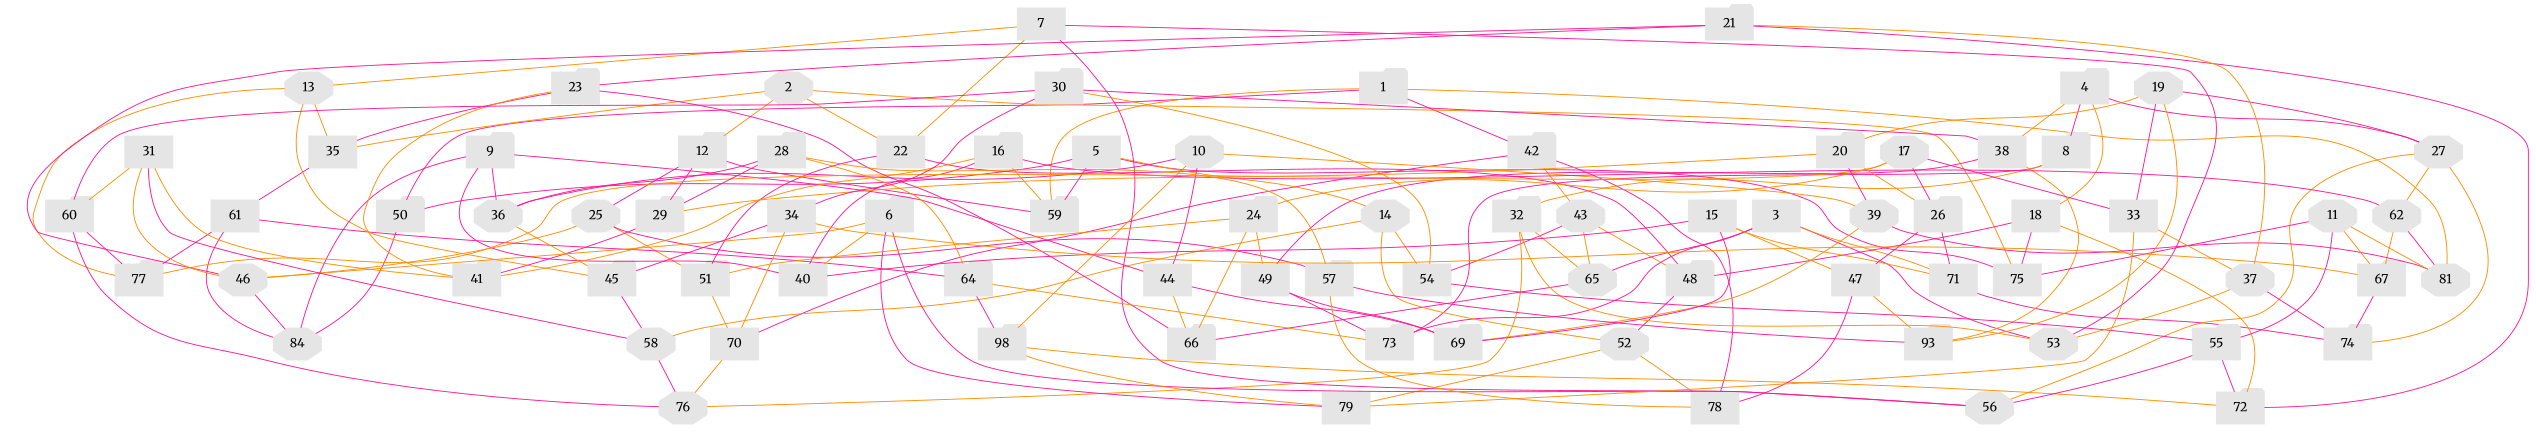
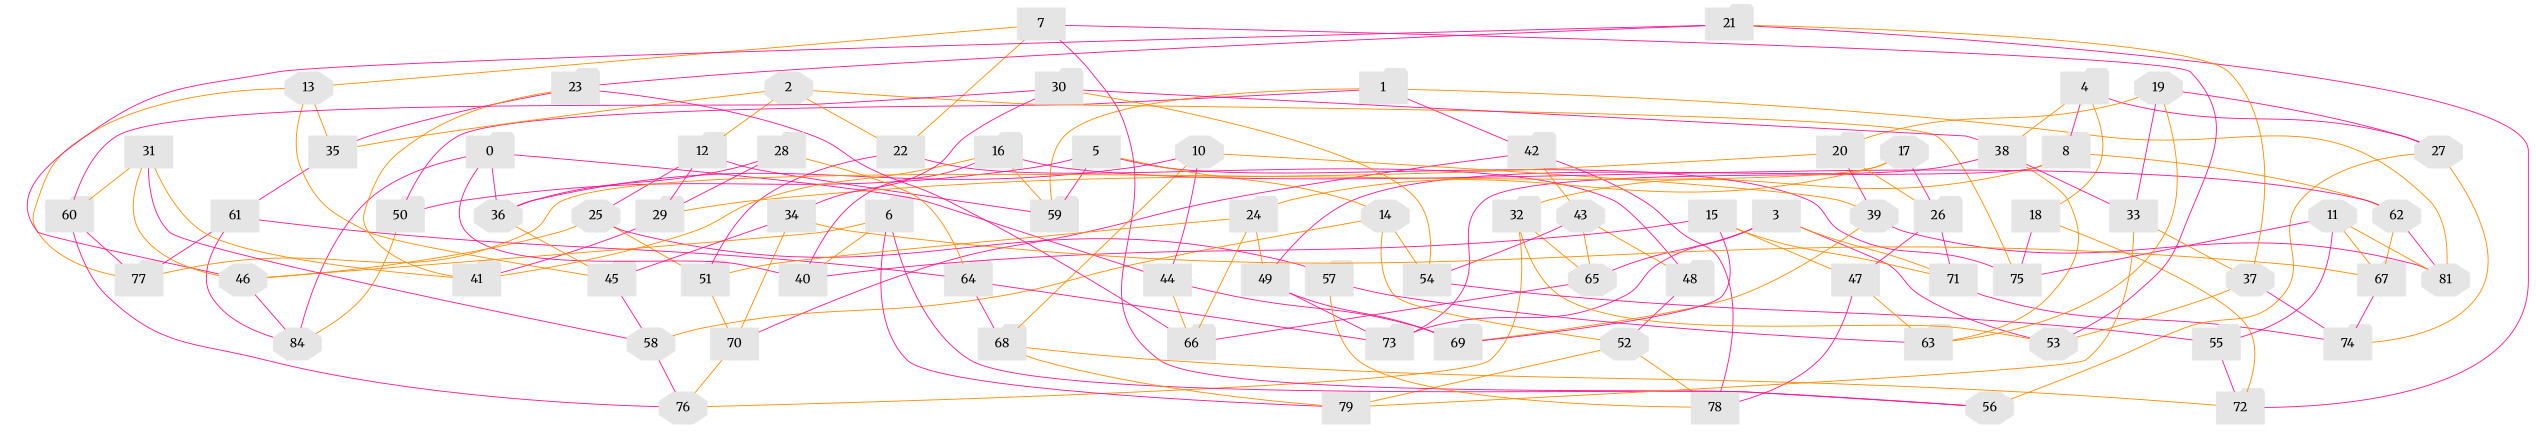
node "9": label "9" -> "0"
edge "28" -- "57": removed
edge "17" -- "33": now "38" -- "33"
edge "27" -- "62": now "8" -- "62"
edge "18" -- "48": removed
edge "50" -- "84": color deeppink -> darkorange
edge "64" -- "73": color darkorange -> deeppink
node "98": label "98" -> "68"
node "93": label "93" -> "63"
edge "55" -- "56": removed
